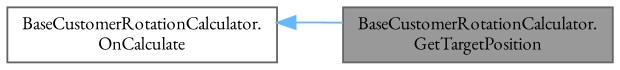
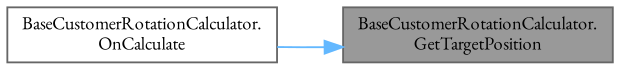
edge "BaseCustomerRotationCalculator. GetTargetPosition" -> "BaseCustomerRotationCalculator. OnCalculate": reversed
